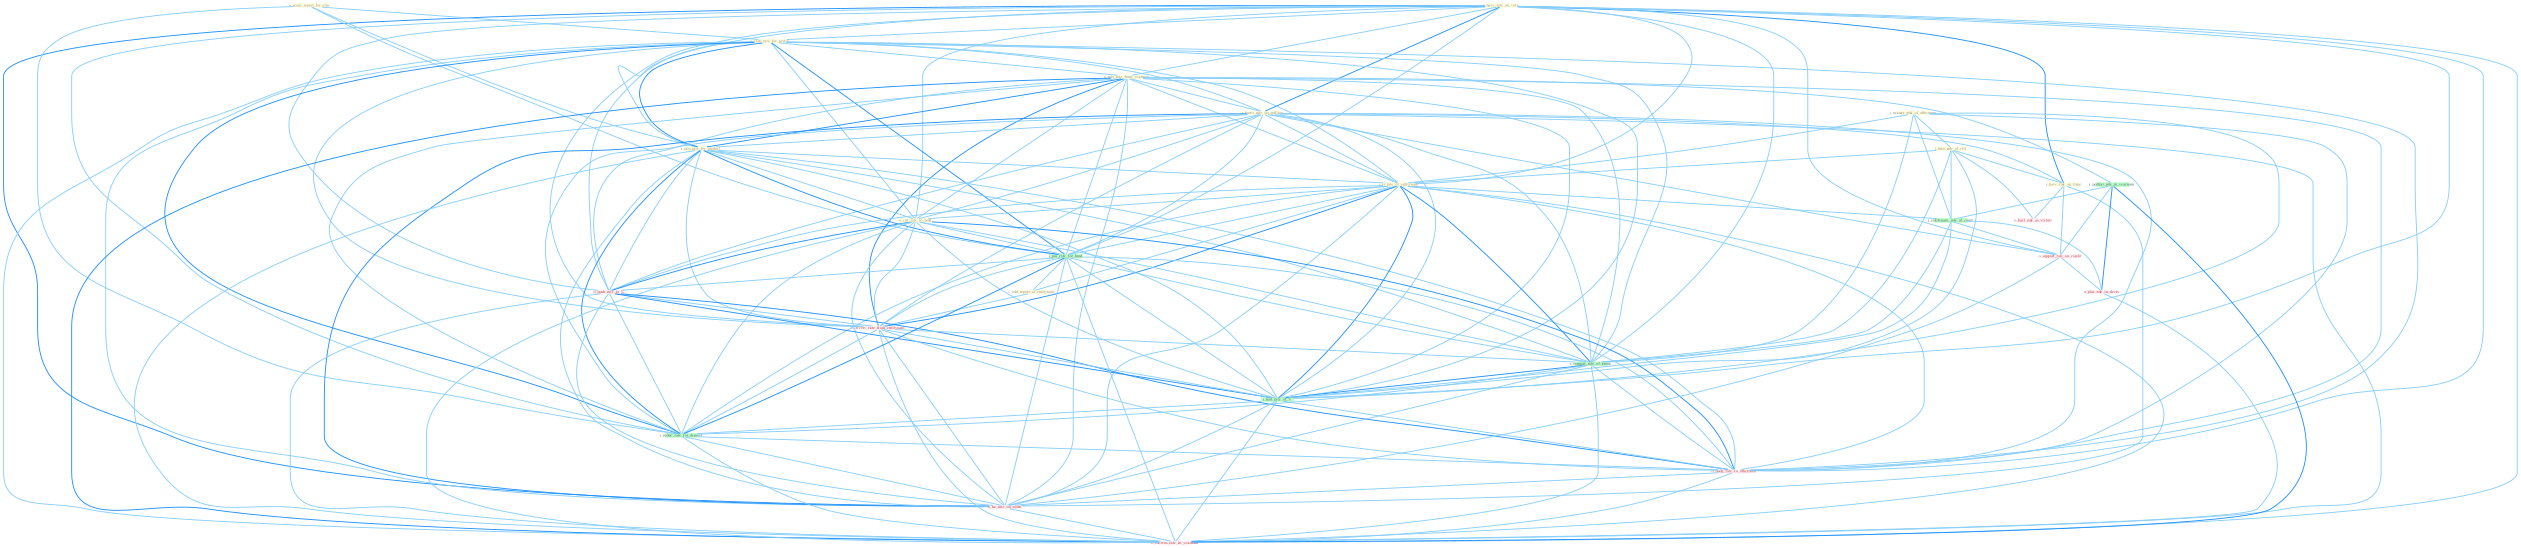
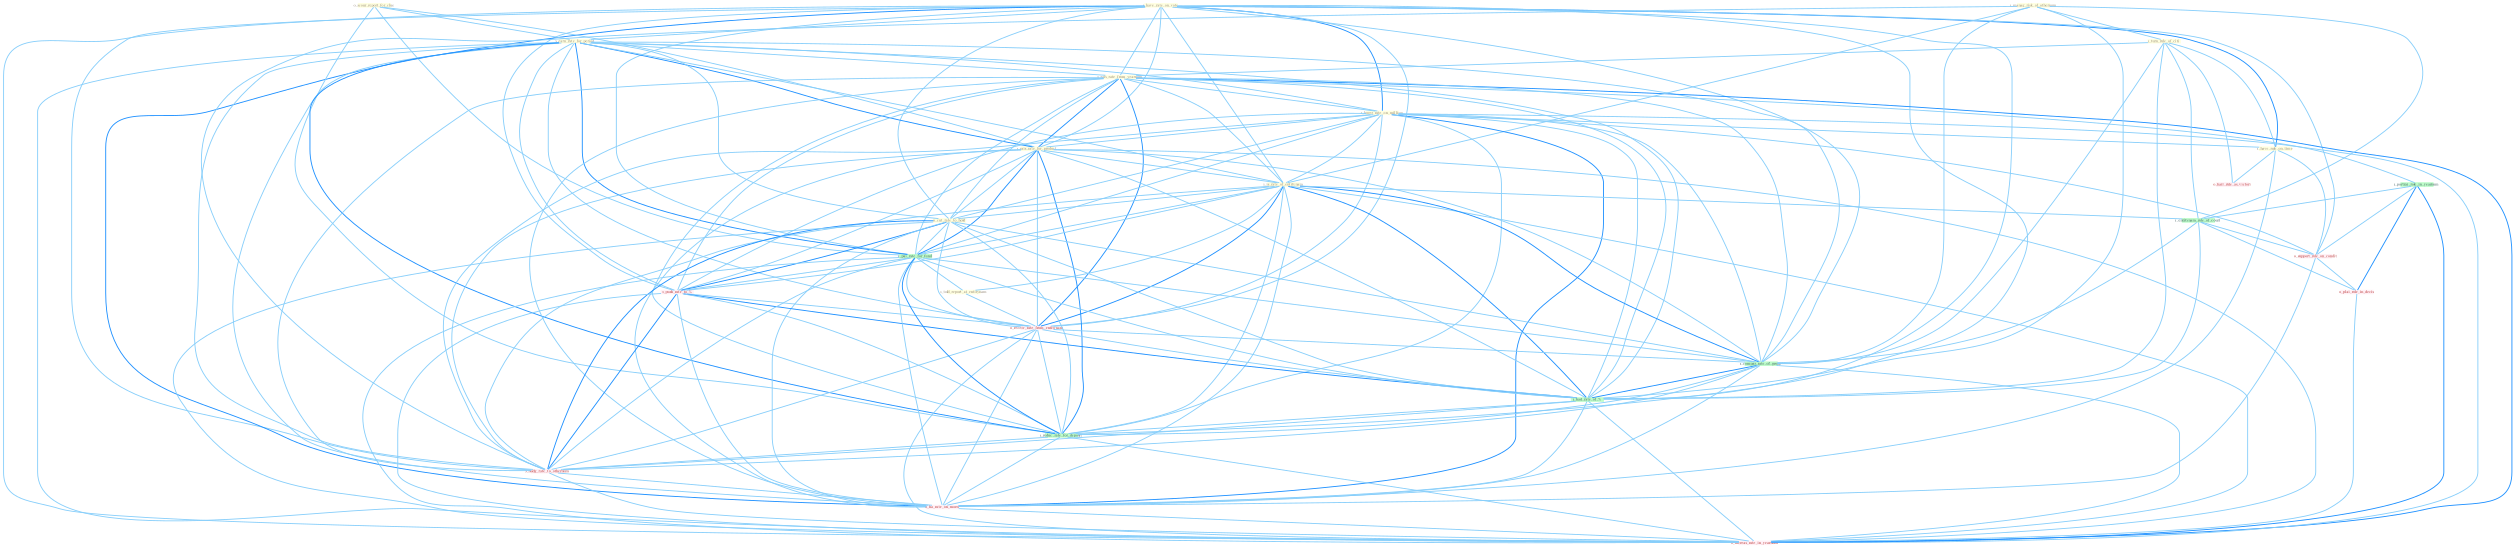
edge "1_turn_rule_of_citi" -- "1_is_rate_of_entitynam": now "1_turn_rule_of_citi" -- "0_rais_rate_from_yearnum"
